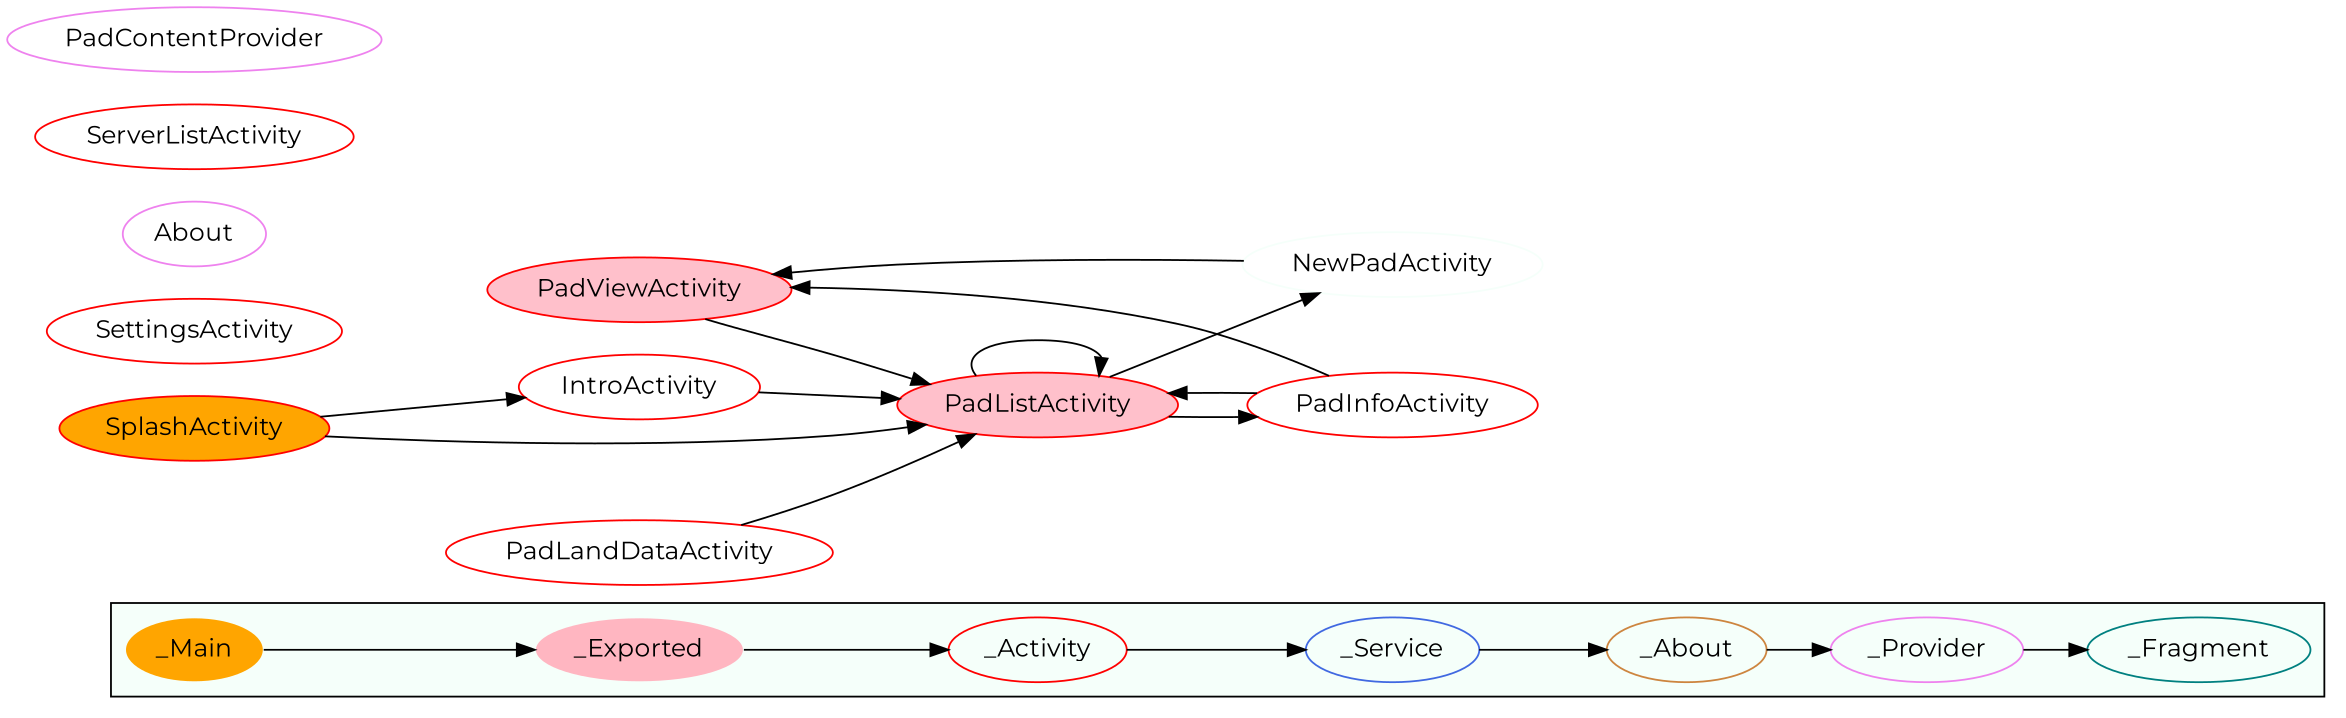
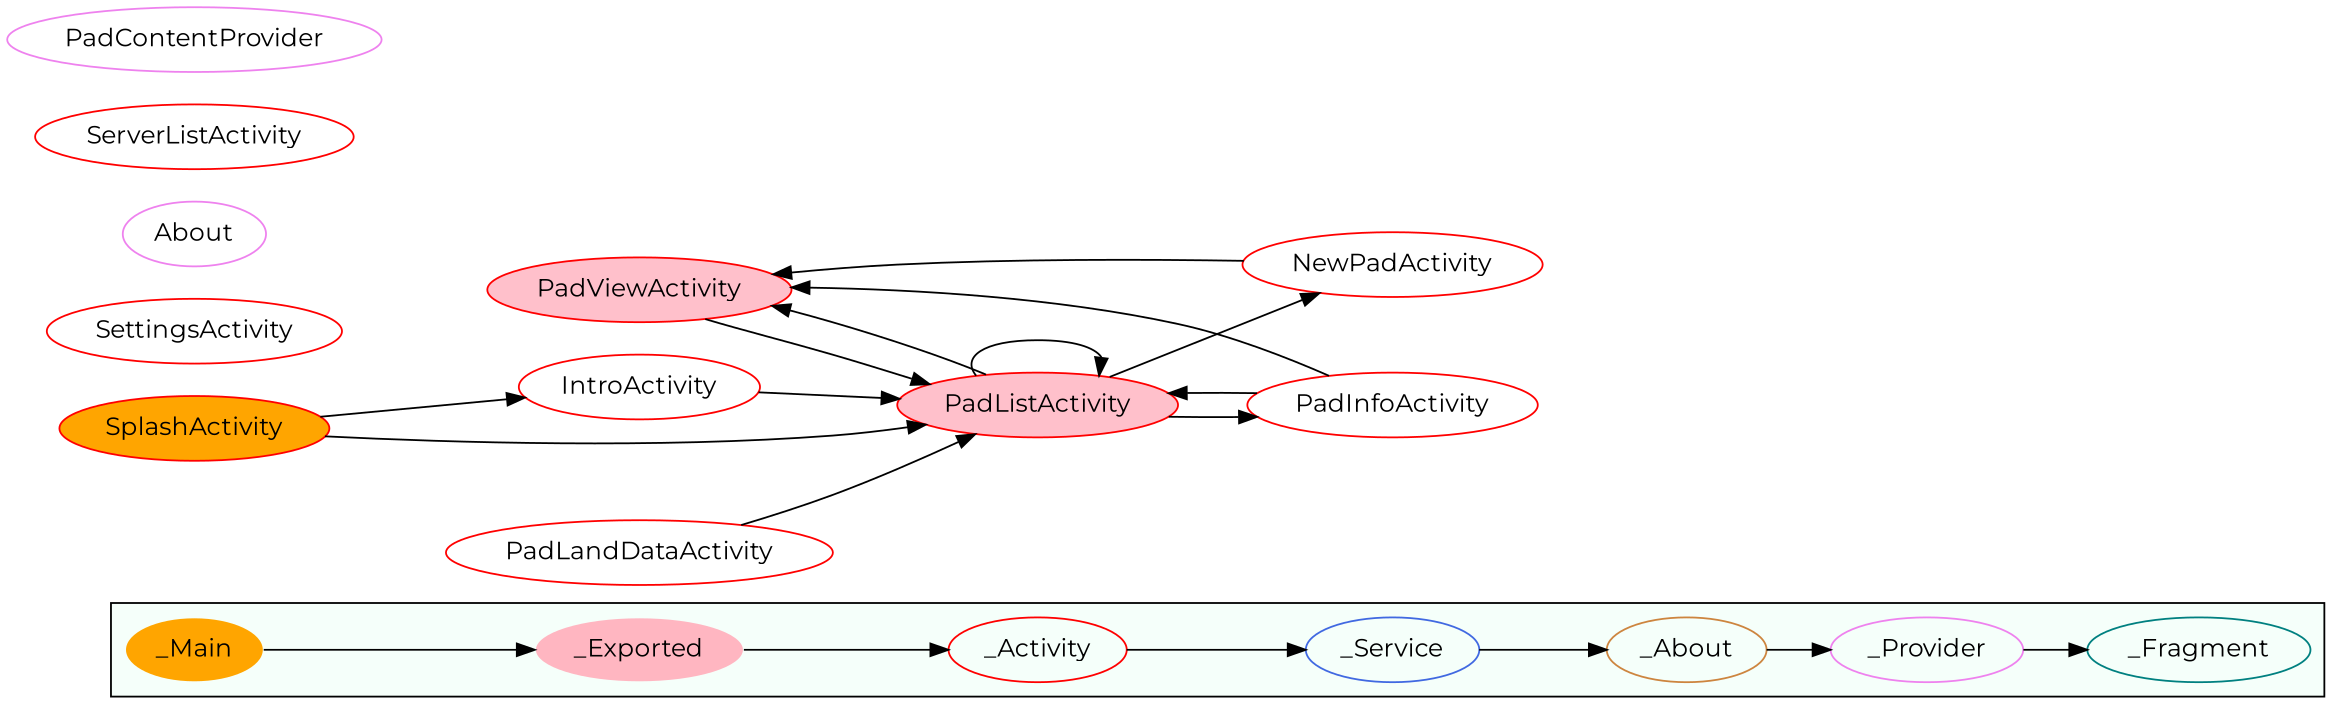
node "NewPadActivity": color mintcream -> red
edge "PadListActivity" -> "PadViewActivity": added
